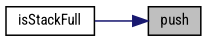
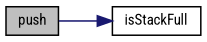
edge "isStackFull" -> "push": reversed
